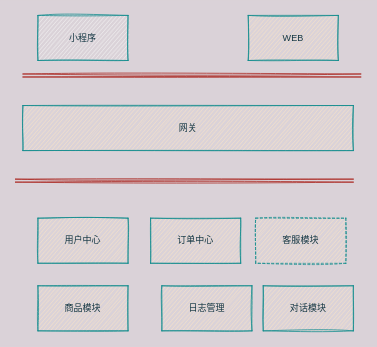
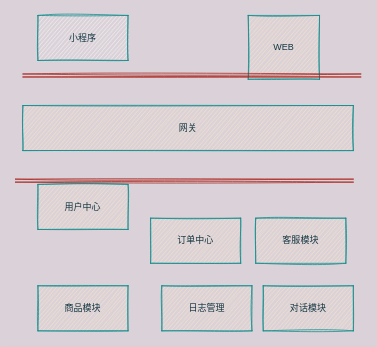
node "WEB": size 90x45 -> 71x64
node "用户中心": moved (83, 240) -> (83, 207)
node "客服模块": style dashed -> solid
